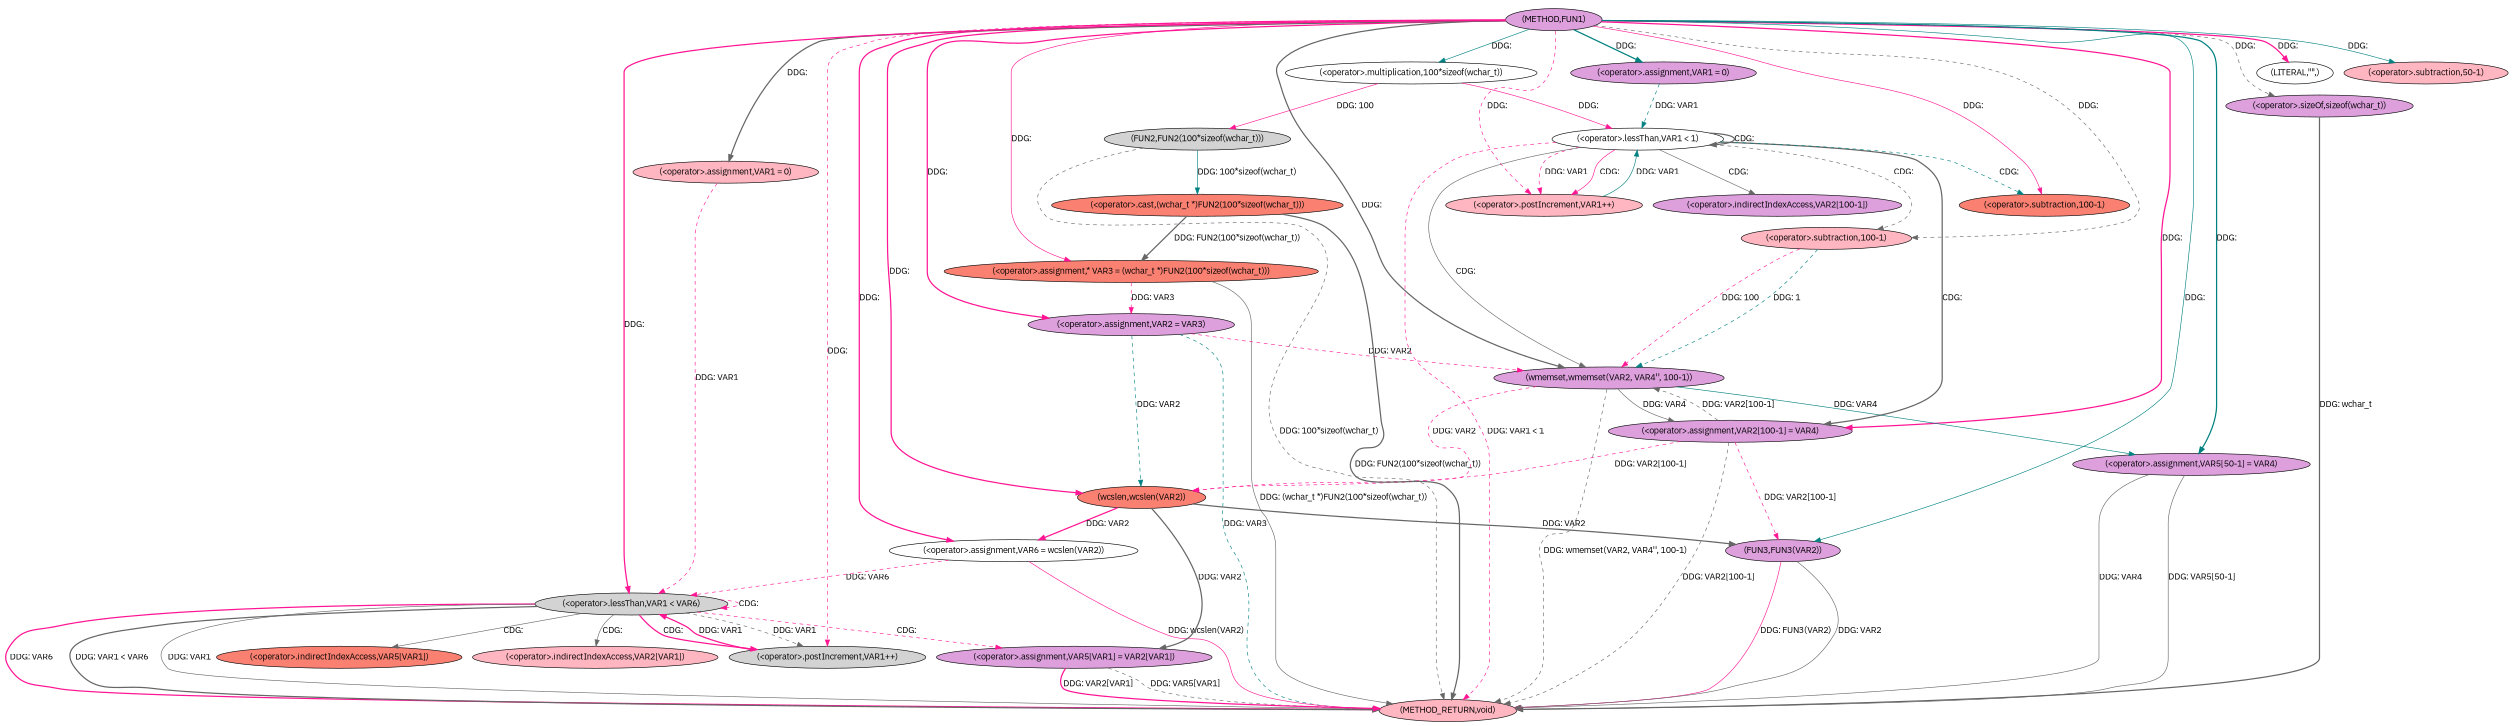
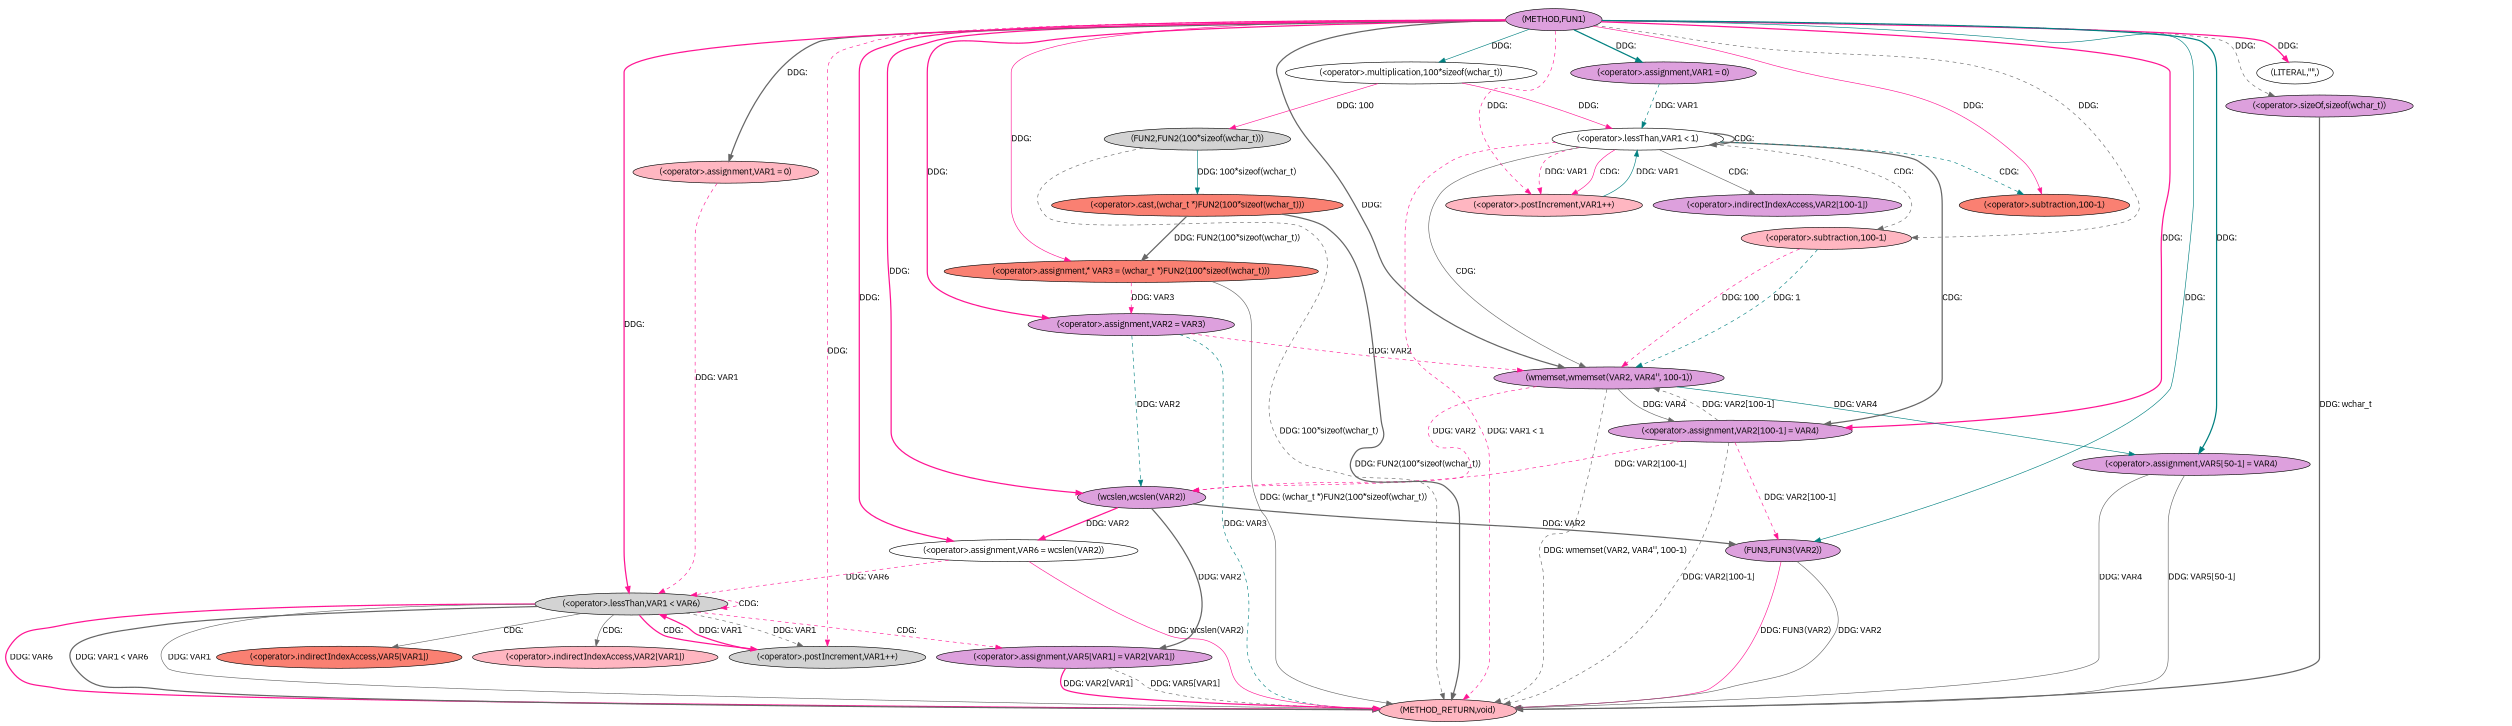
node "(<operator>.subtraction,50-1)": removed
node "(wcslen,wcslen(VAR2))": fillcolor salmon -> plum
